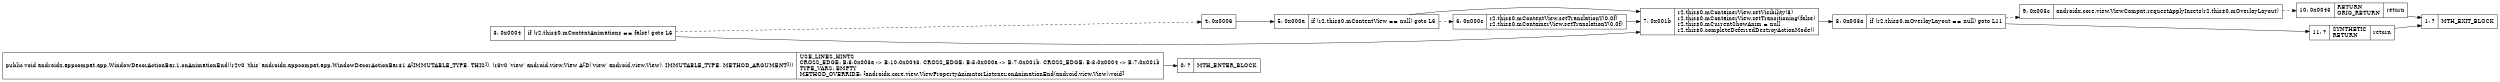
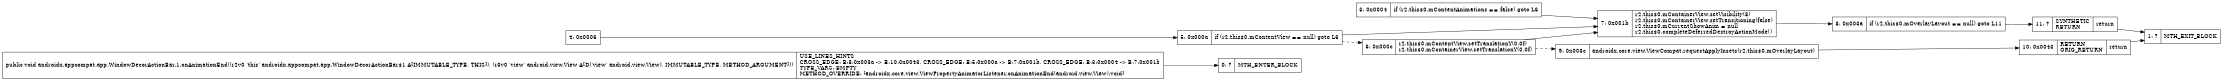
edge "9: 0x003c" -> "10: 0x0043": style dashed -> solid
edge "8: 0x003a" -> "9: 0x003c": now "6: 0x000c" -> "9: 0x003c"
edge "3: 0x0004" -> "4: 0x0006": removed
